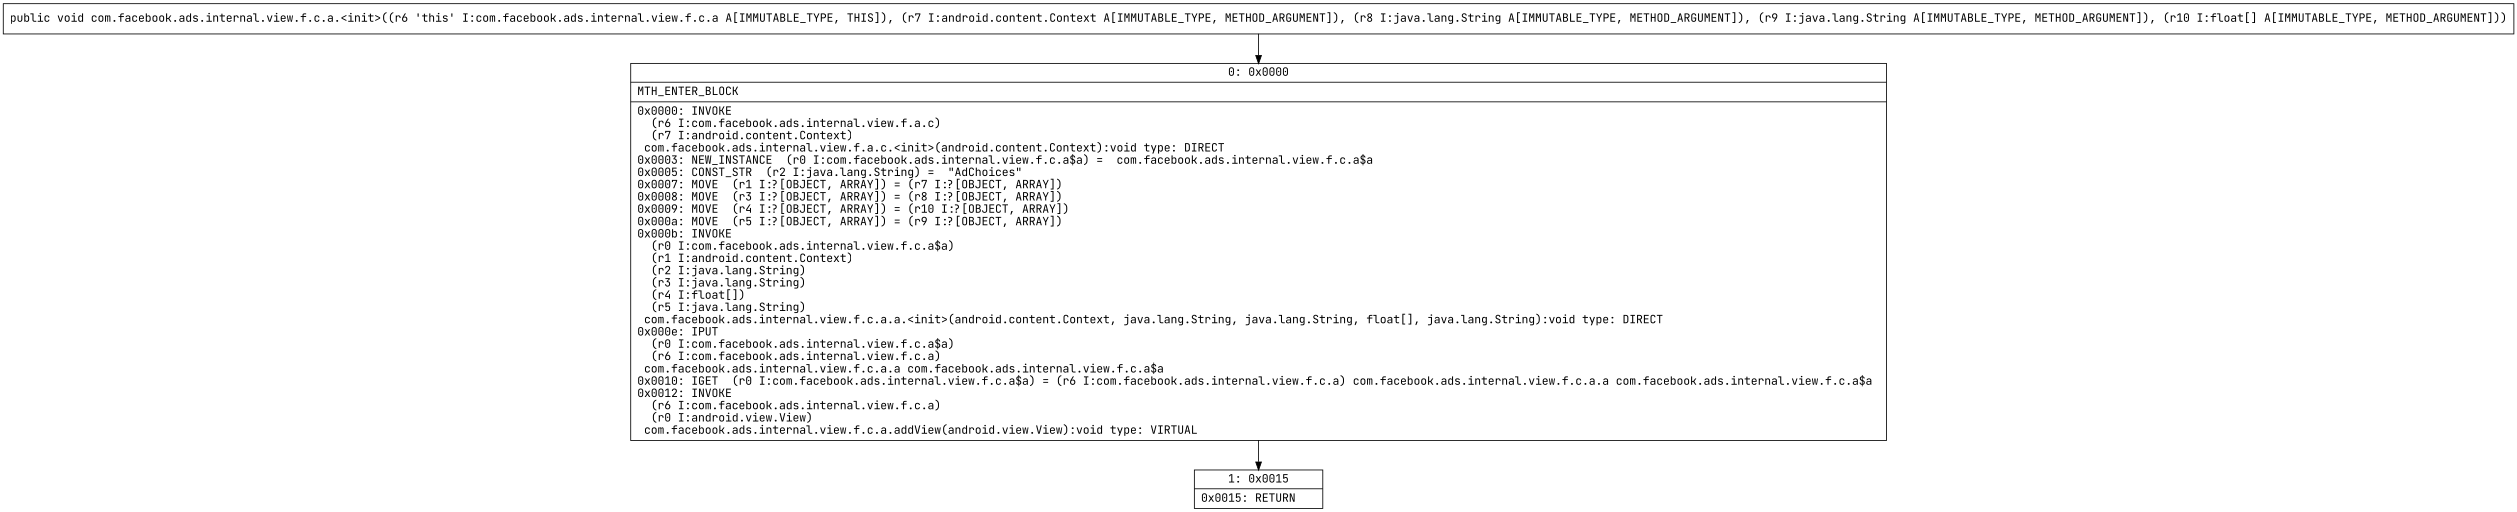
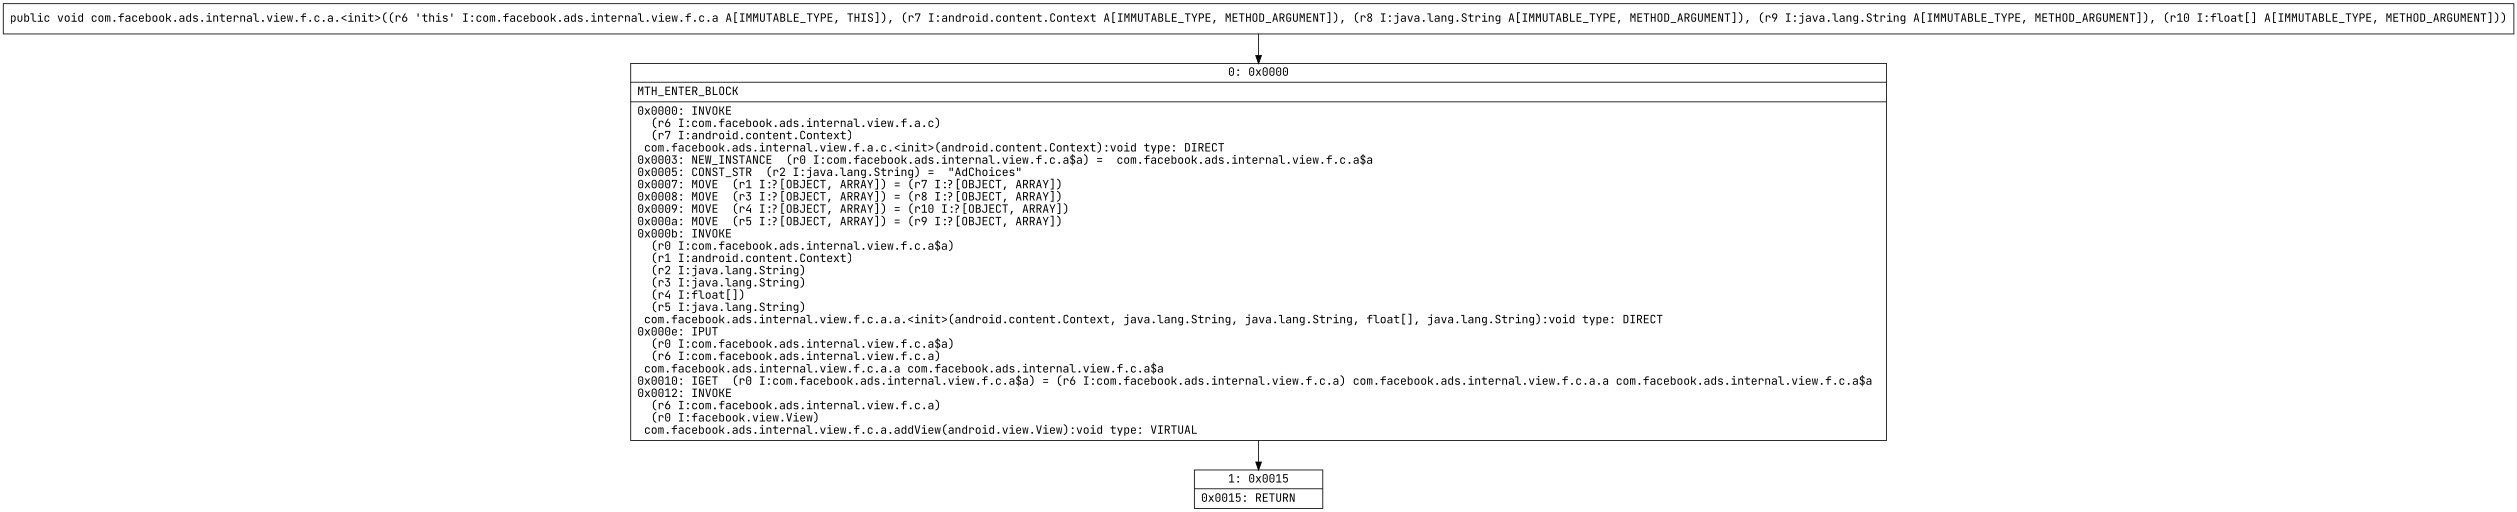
node "0: 0x0000": text "(r0 I:android.view.View)" -> "(r0 I:facebook.view.View)"
